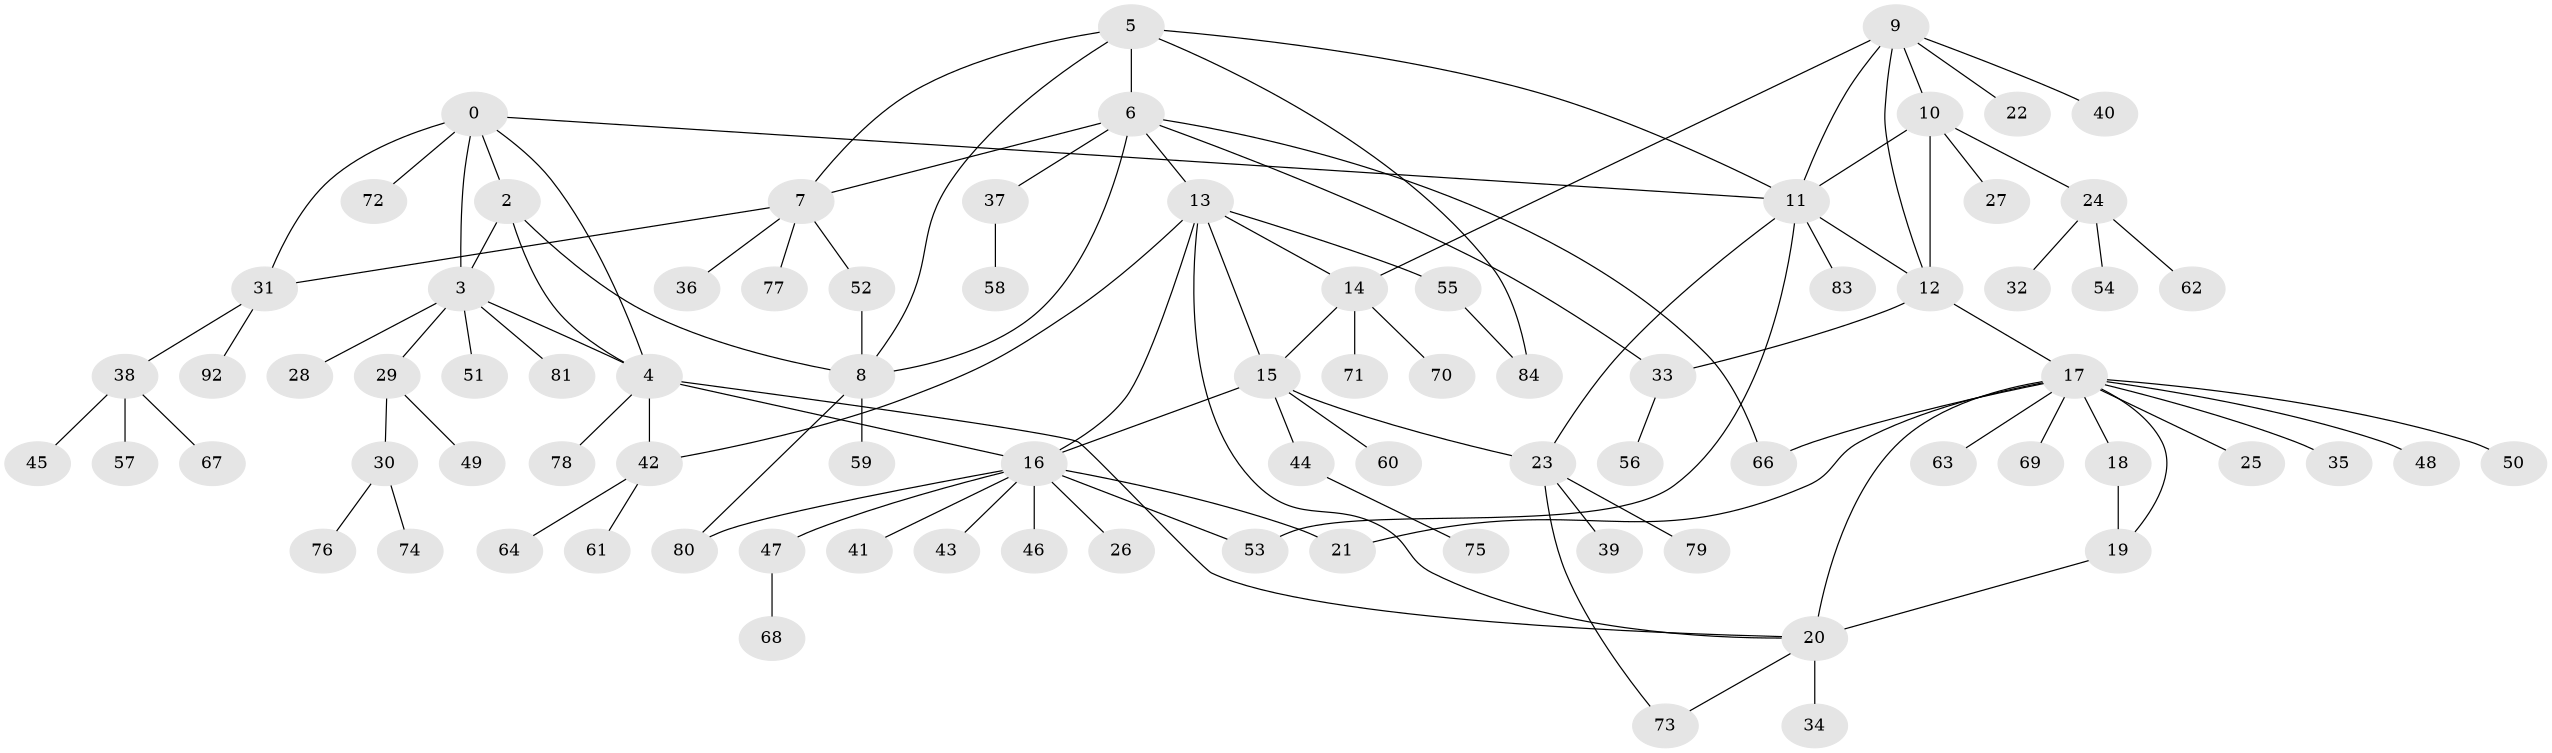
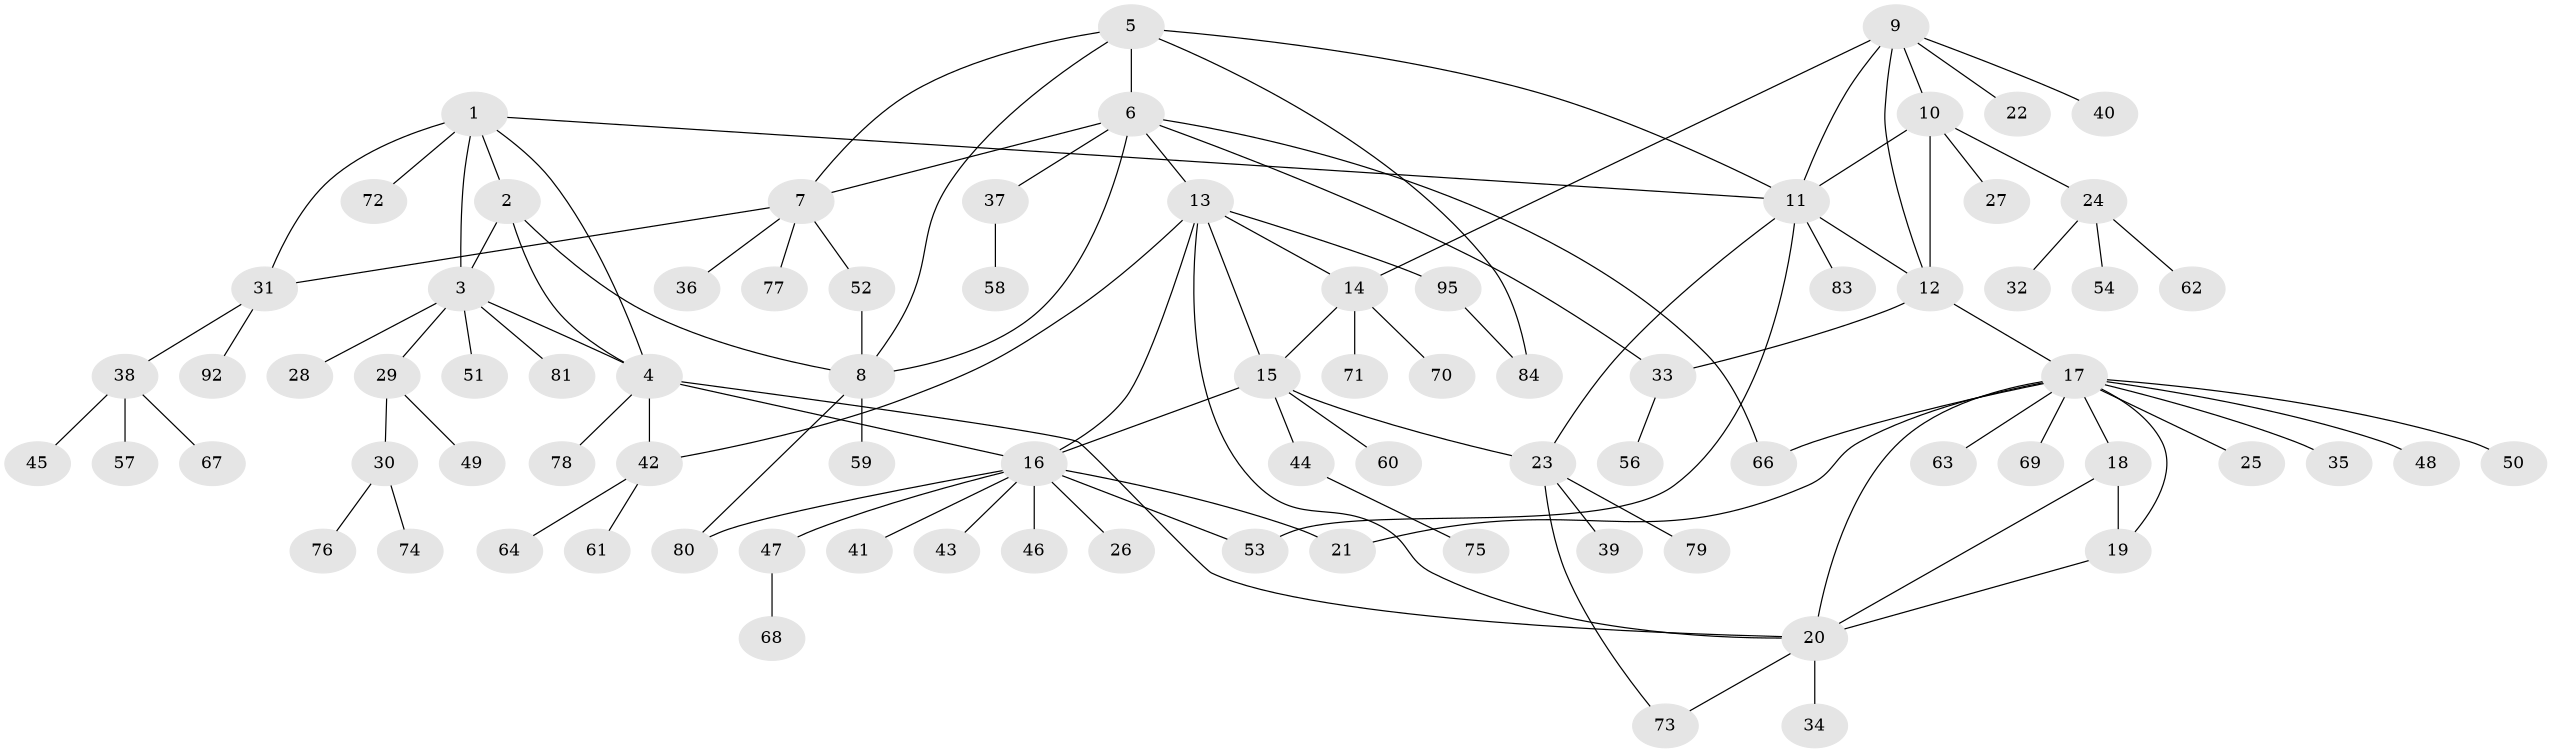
node "0": label "0" -> "1"
node "55": label "55" -> "95"
edge "18" -- "20": added
